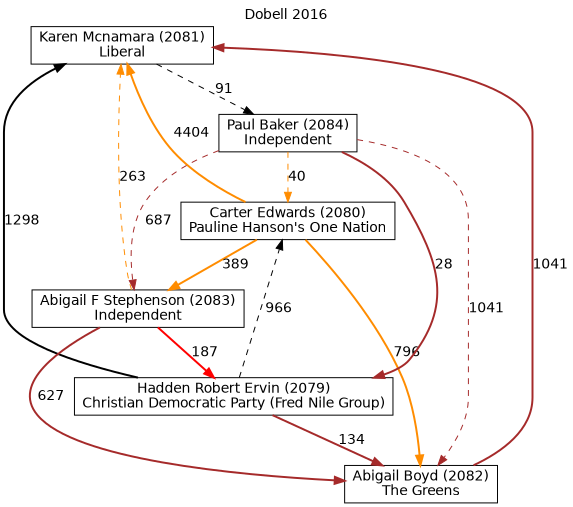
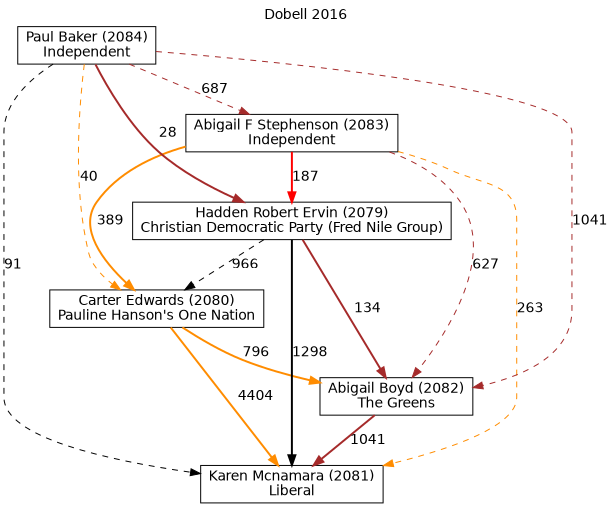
edge "Karen Mcnamara (2081) Liberal" -> "Paul Baker (2084) Independent": reversed
edge "Carter Edwards (2080) Pauline Hanson's One Nation" -> "Abigail F Stephenson (2083) Independent": reversed
edge "Abigail F Stephenson (2083) Independent" -> "Abigail Boyd (2082) The Greens": style bold -> dashed
